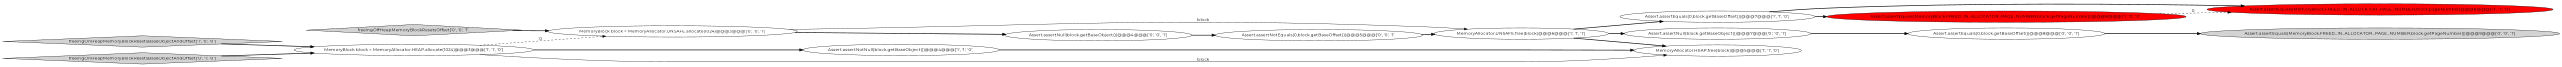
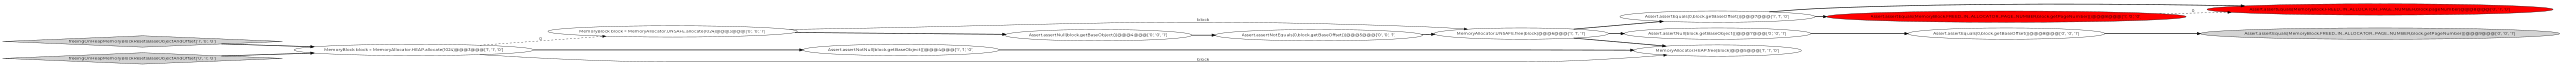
node "freeingOffHeapMemoryBlockResetsOffset['0', '0', '1']": removed
